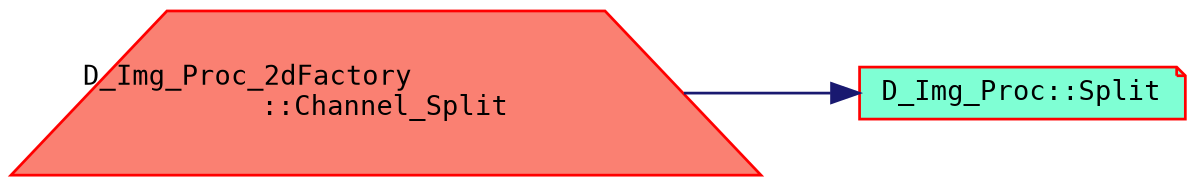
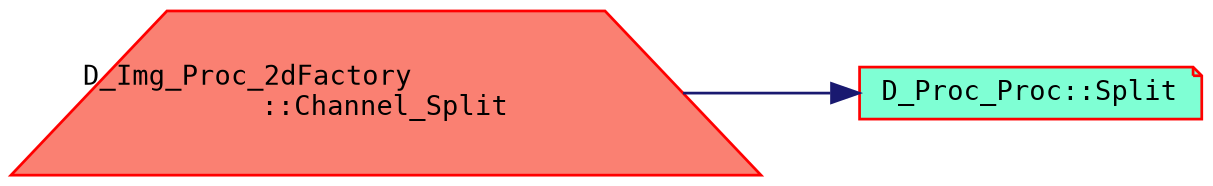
node "D_Img_Proc::Split": label "D_Img_Proc::Split" -> "D_Proc_Proc::Split"
